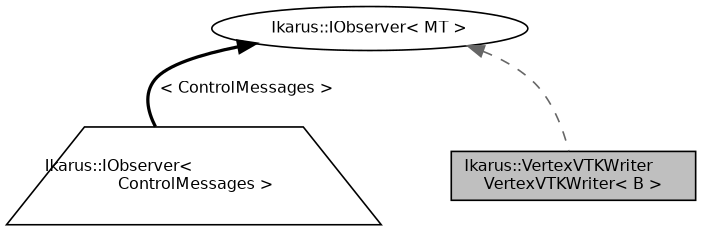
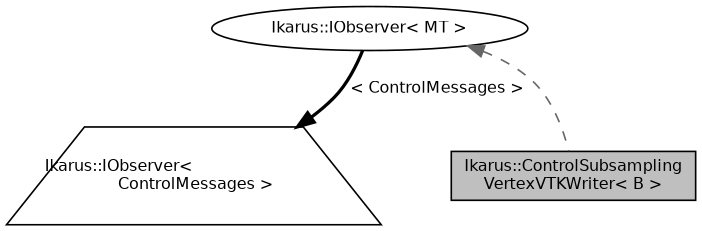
edge "Ikarus::IObserver< ControlMessages >" -> "Ikarus::IObserver< MT >": reversed
node "Ikarus::VertexVTKWriter VertexVTKWriter< B >": label "Ikarus::VertexVTKWriter VertexVTKWriter< B >" -> "Ikarus::ControlSubsampling VertexVTKWriter< B >"
